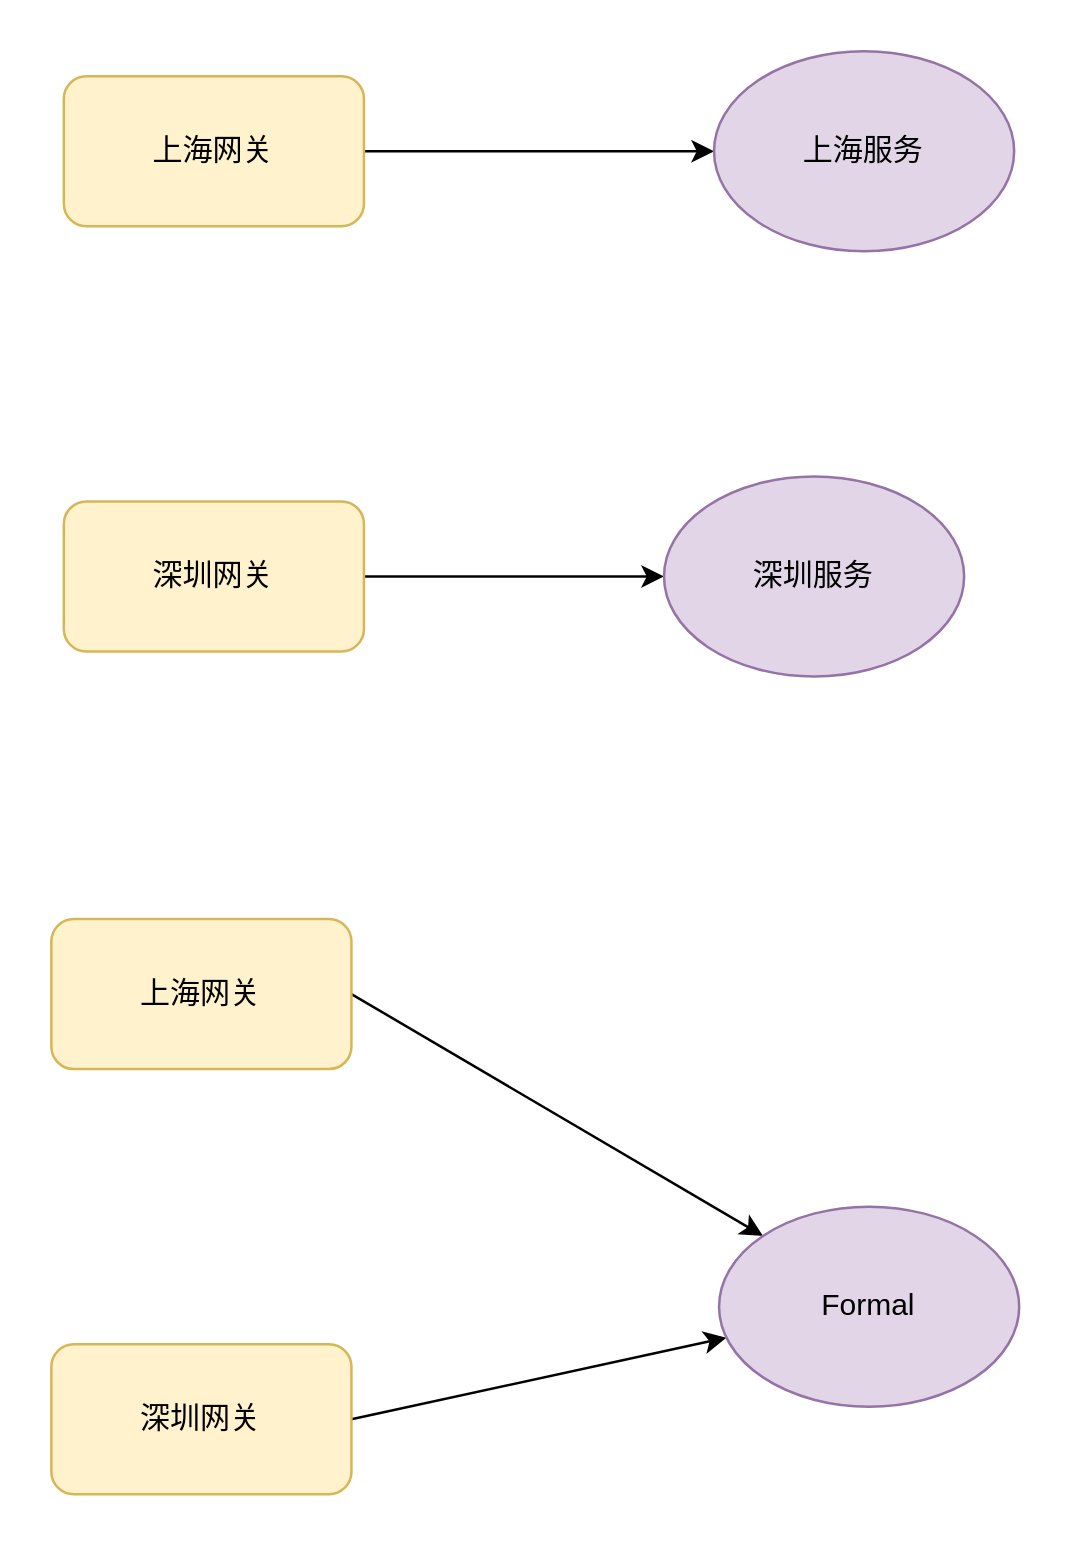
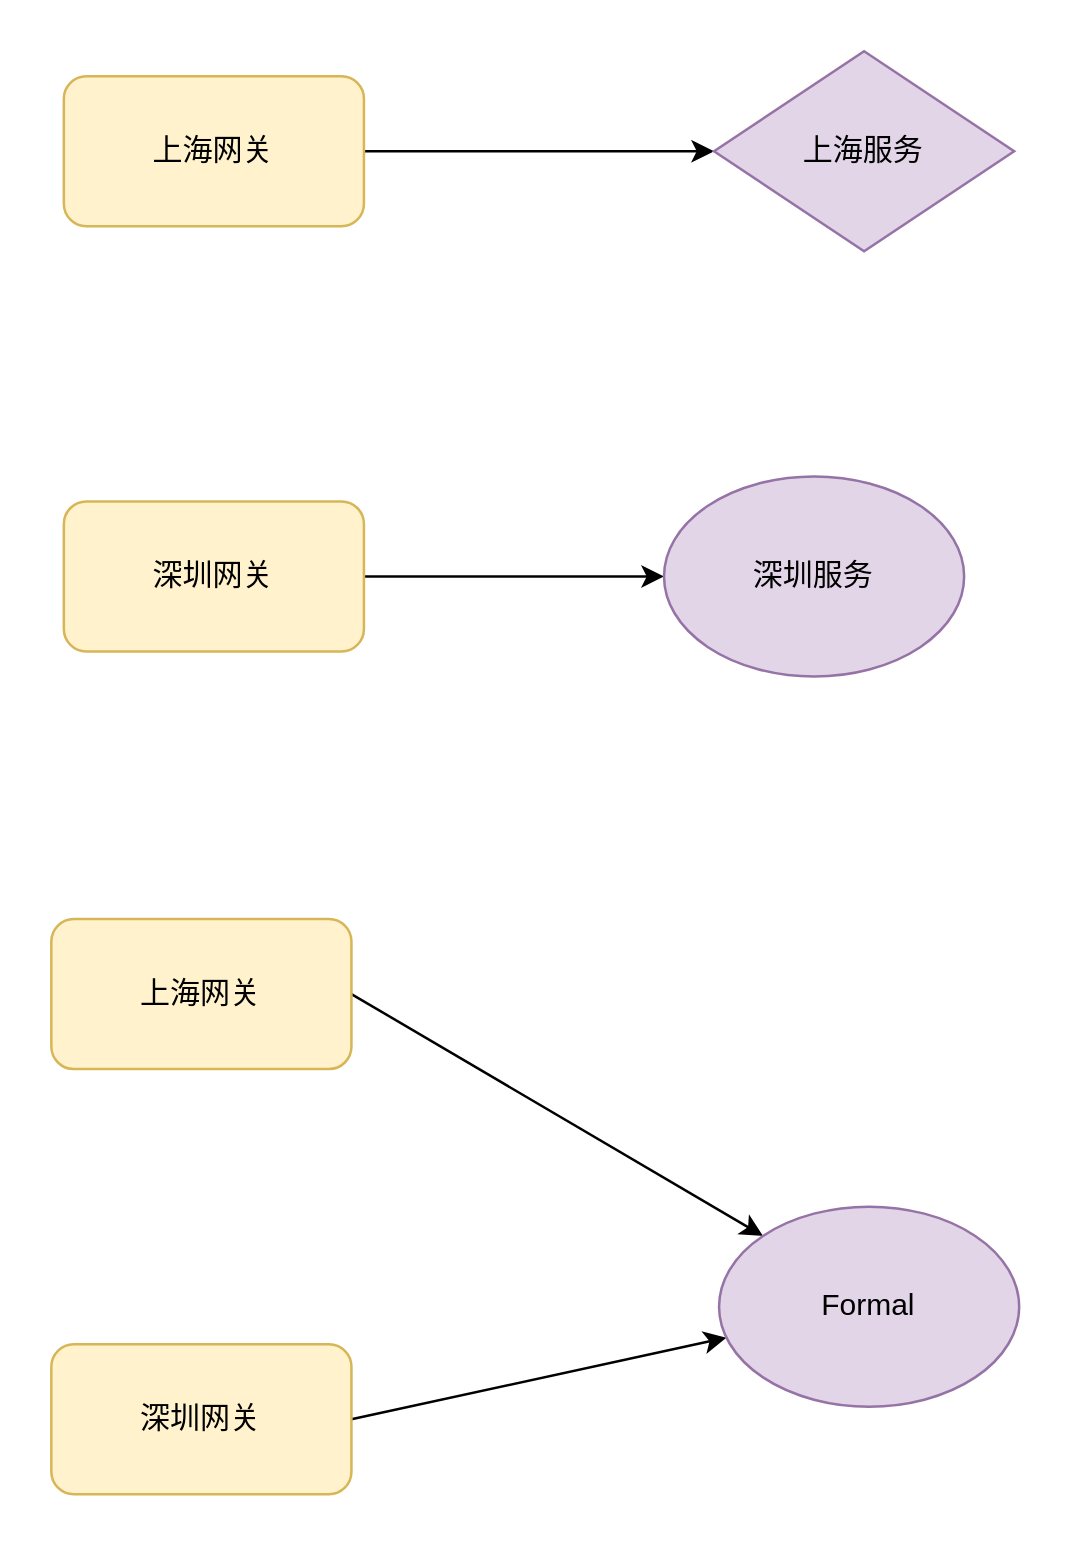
node "上海服务": shape ellipse -> diamond
